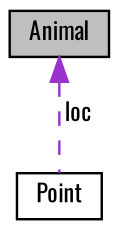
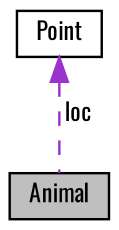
edge "Point" -> "Animal": reversed
